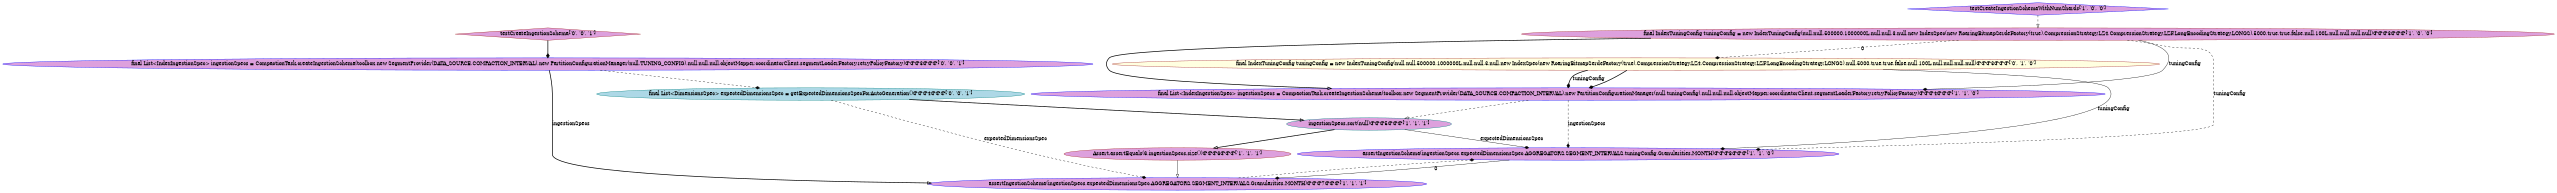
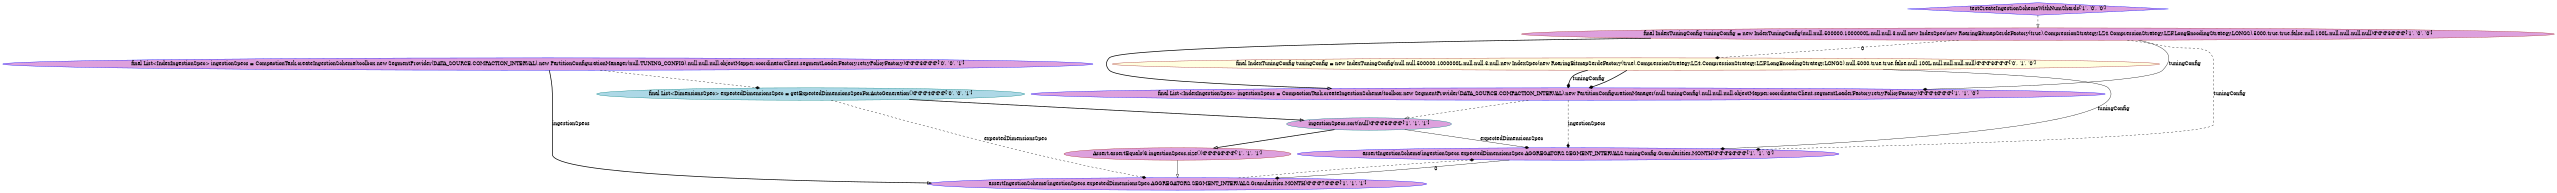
node "testCreateIngestionSchema['0', '0', '1']": removed
